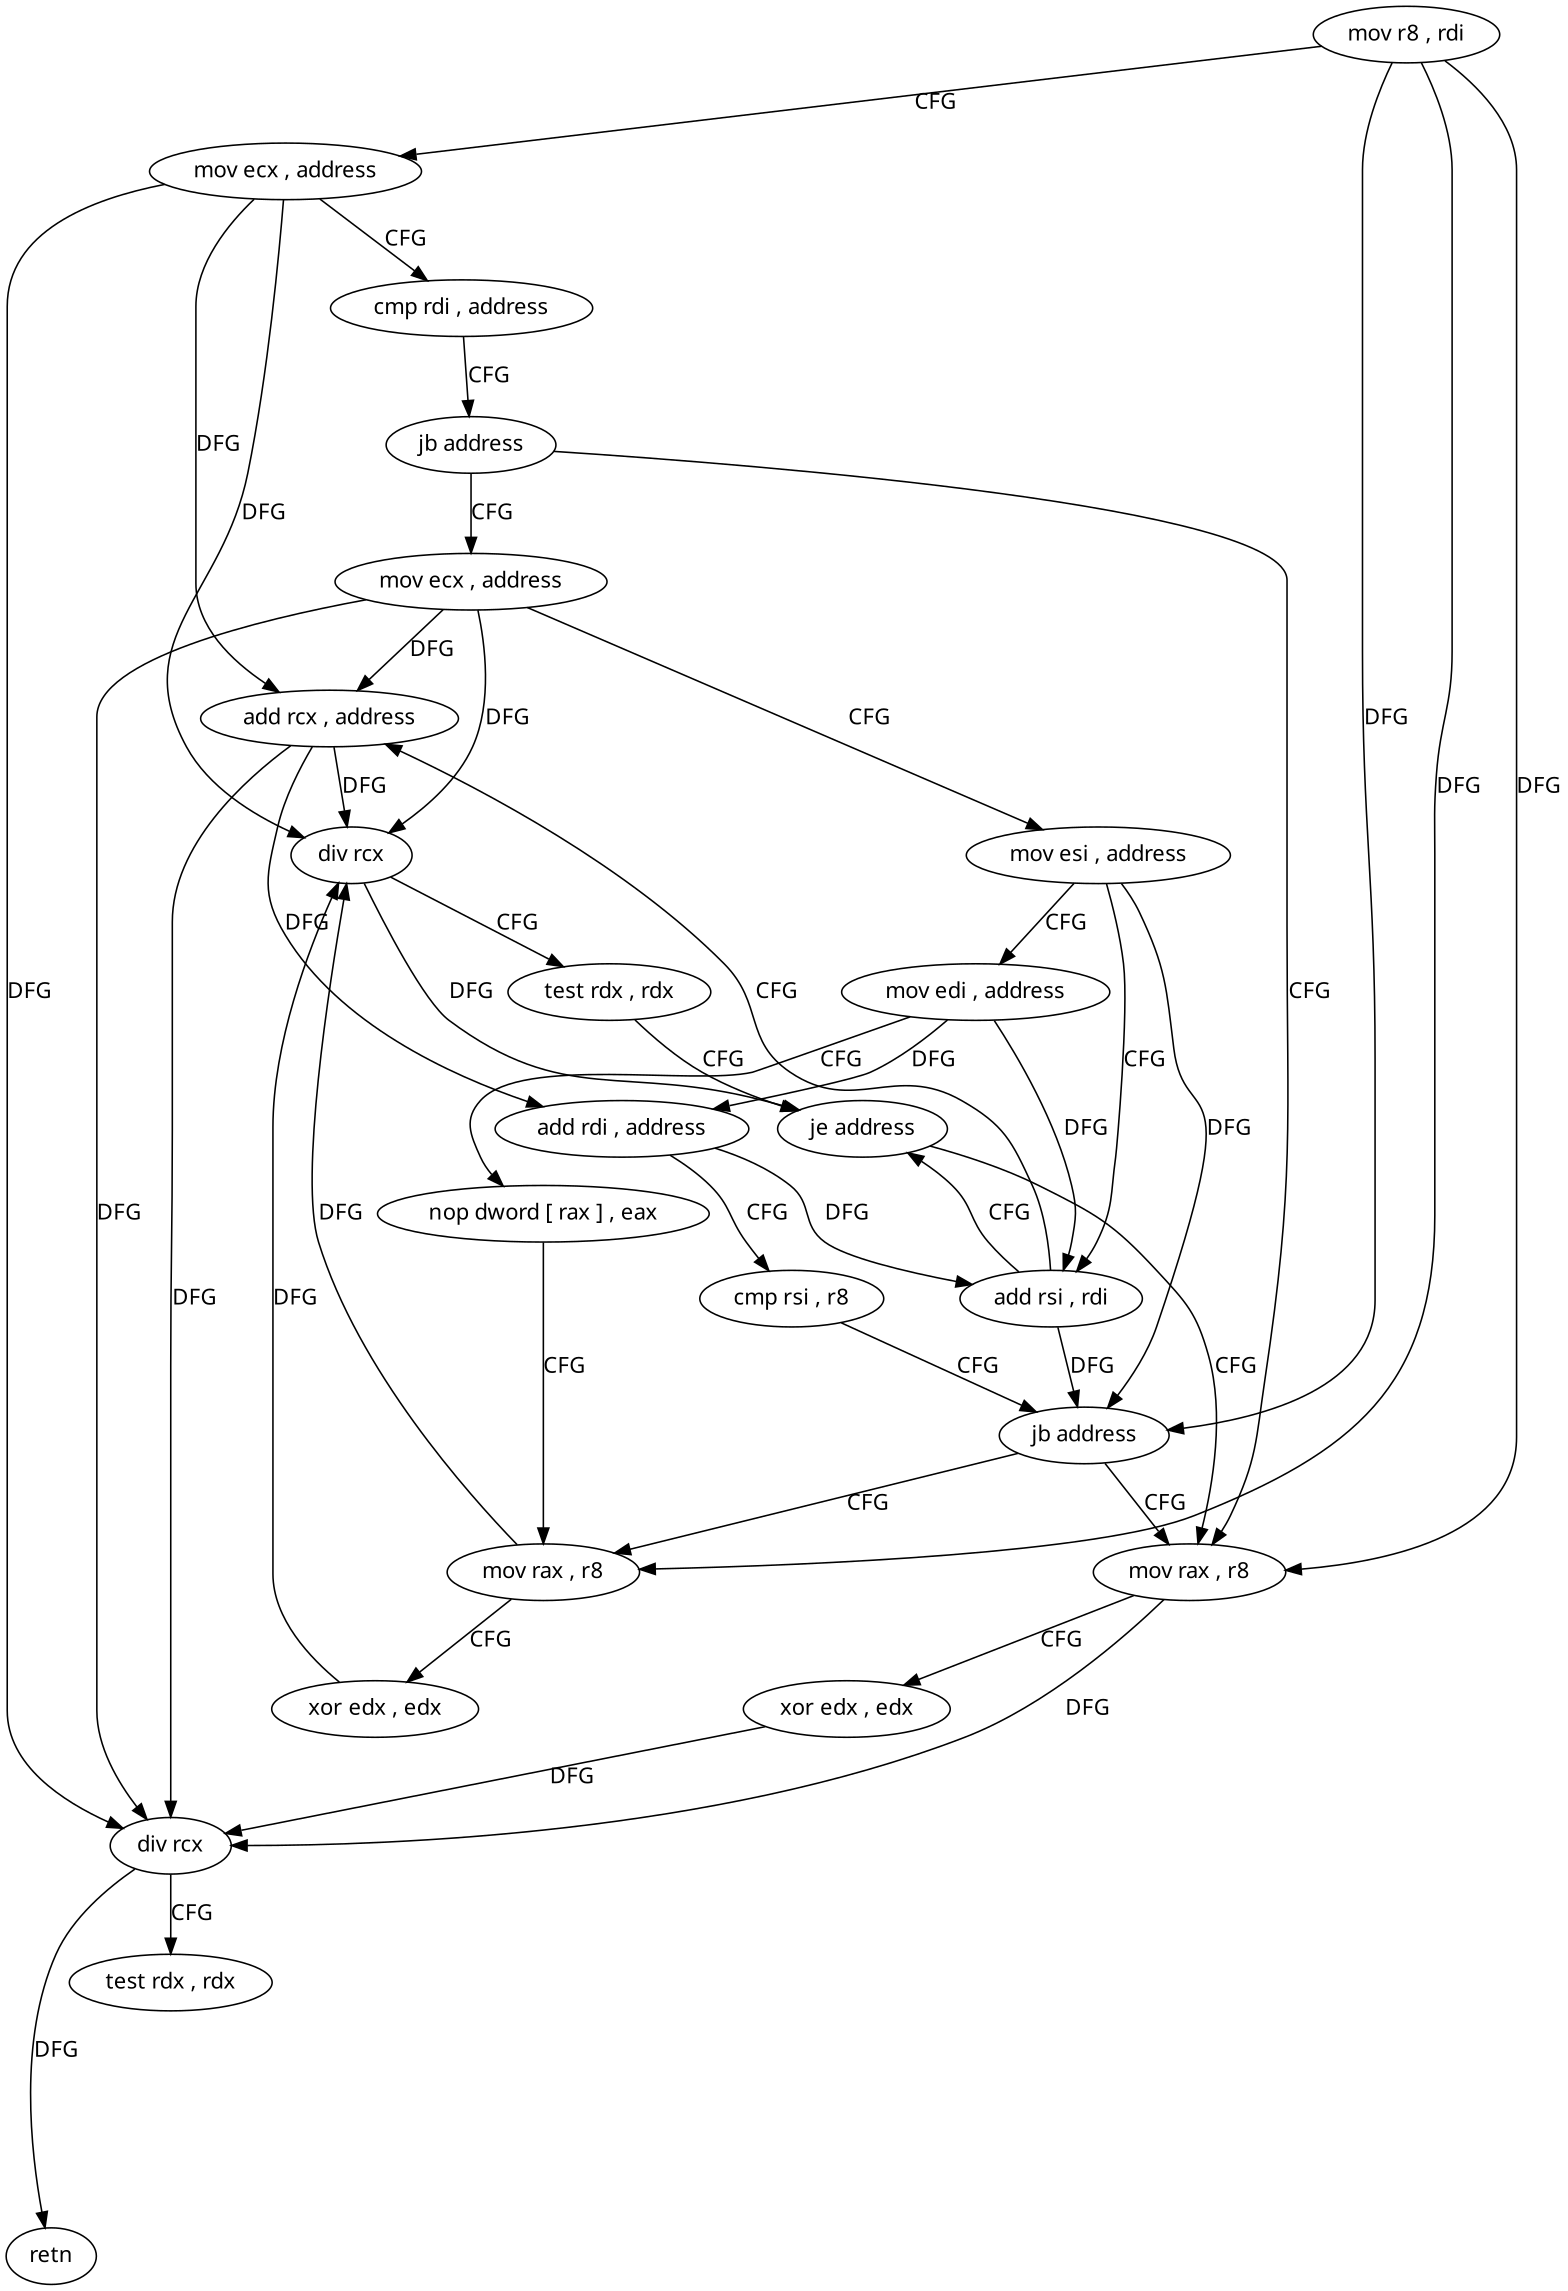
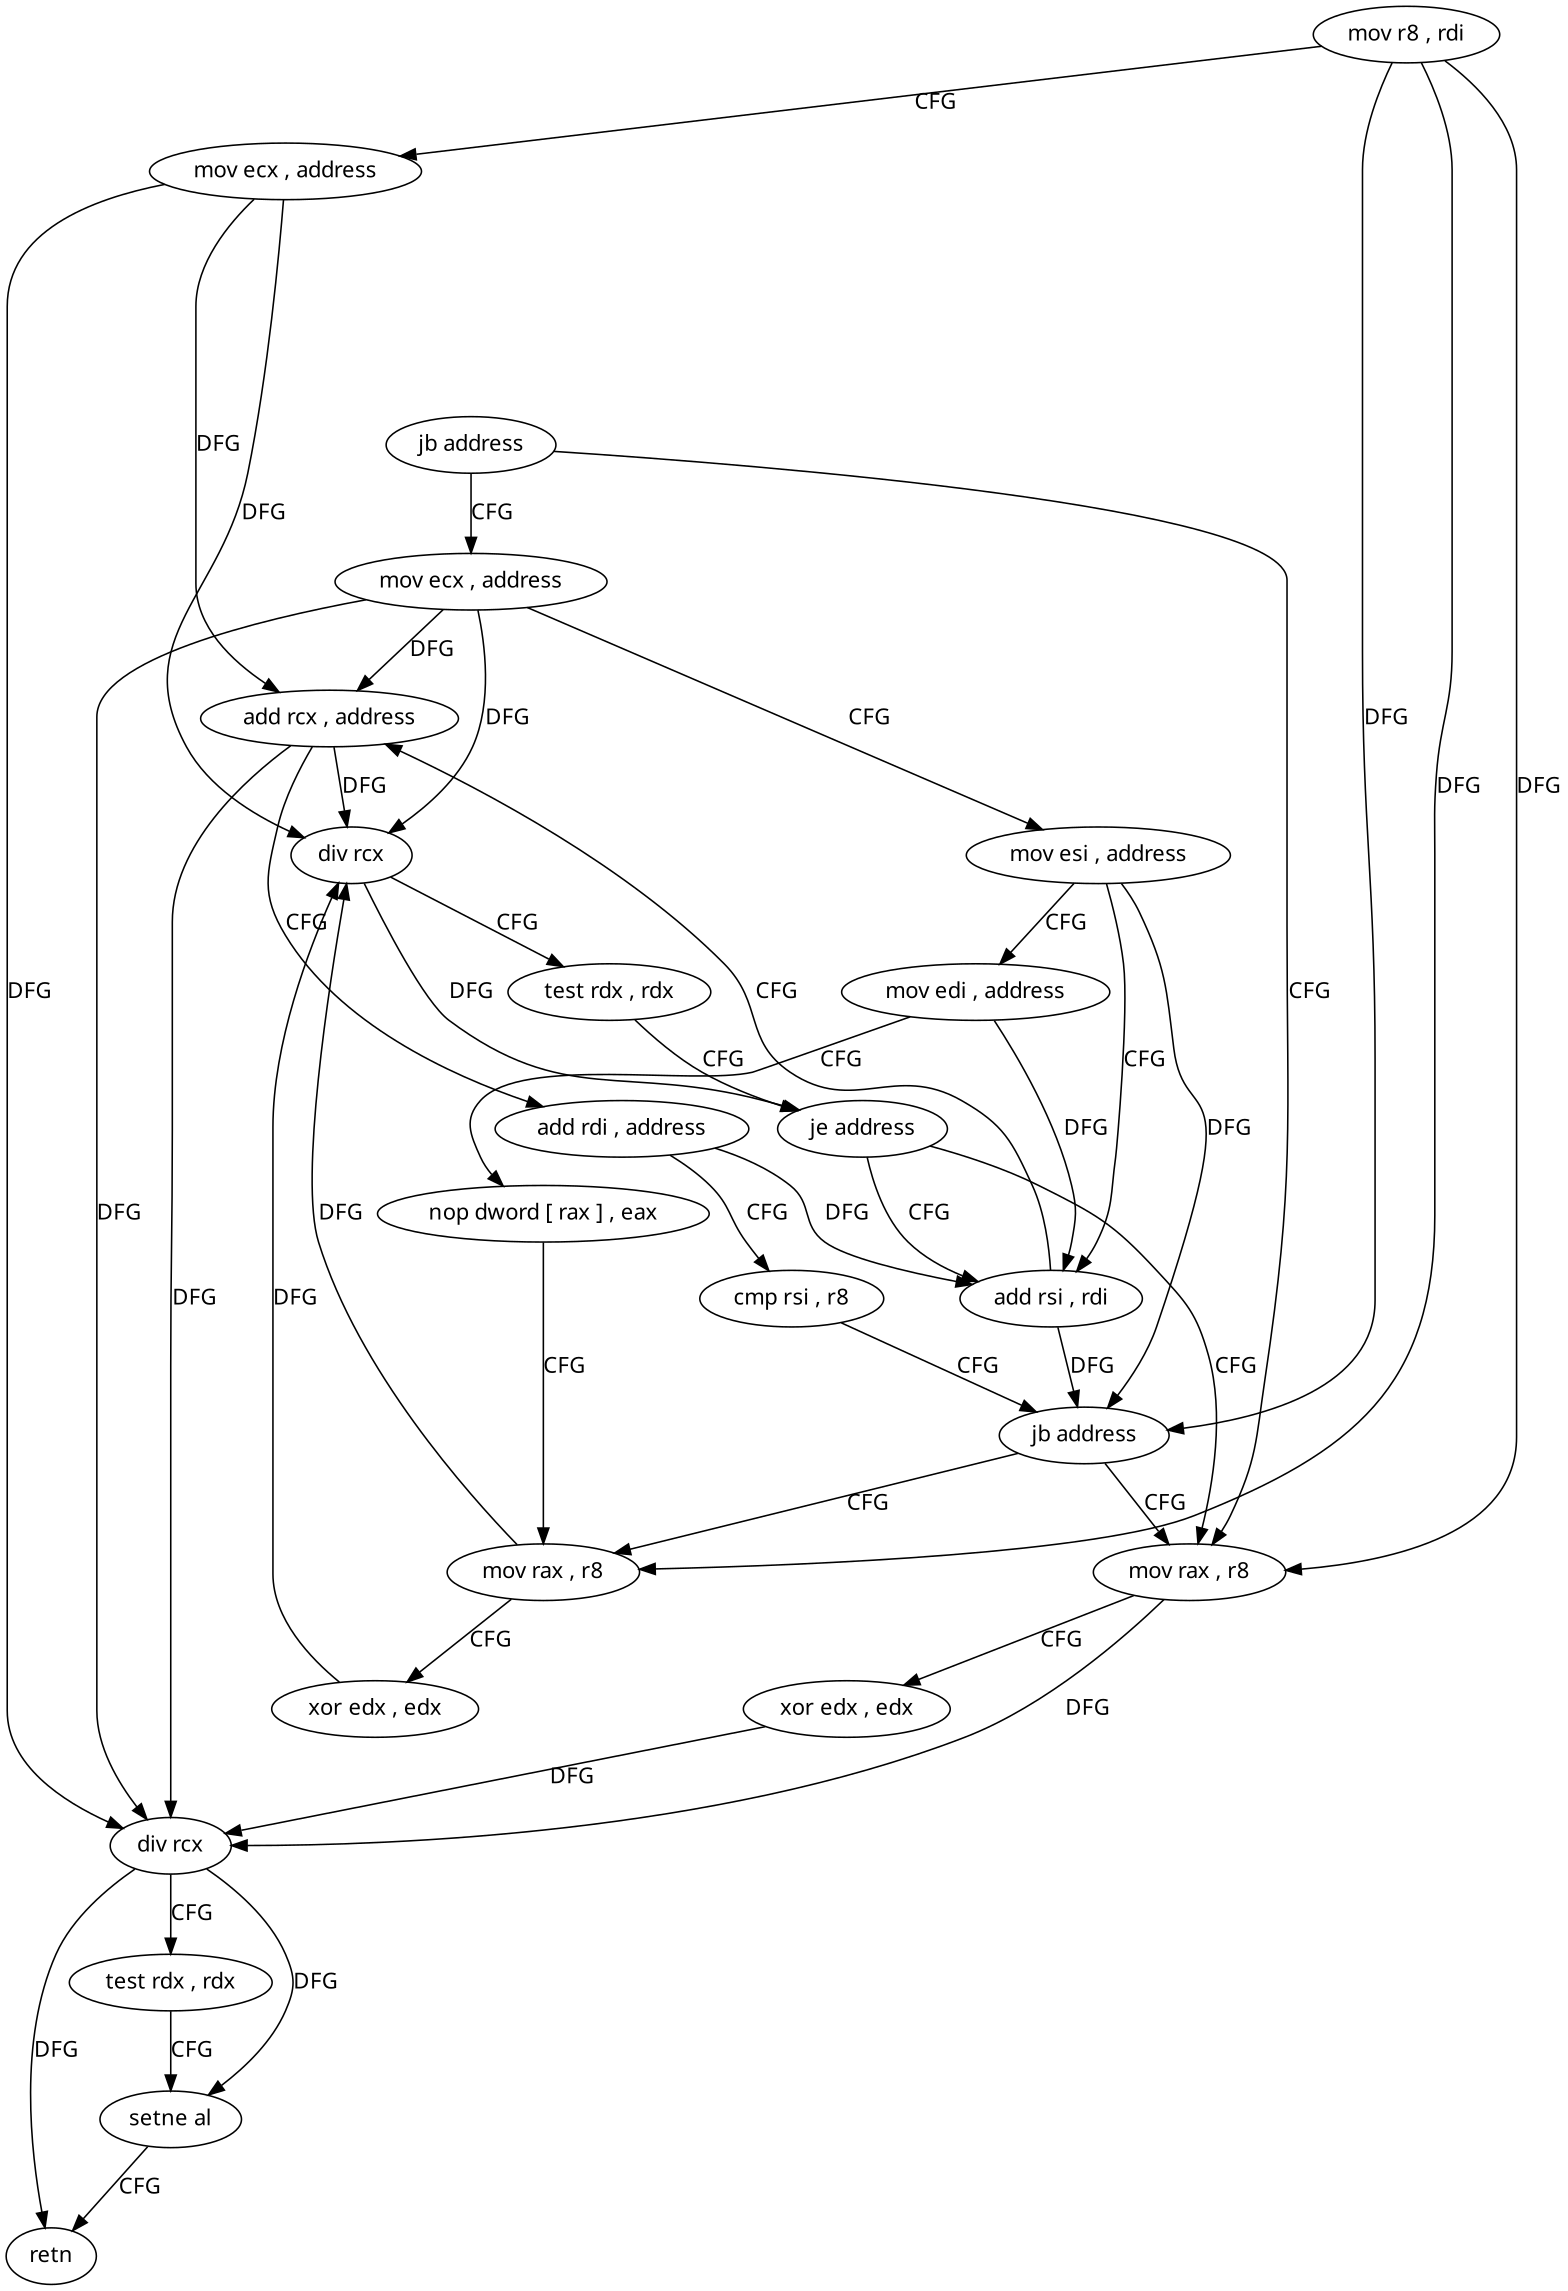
node "cmp rdi , address": removed
edge "add rcx , address" -> "add rdi , address": label "DFG" -> "CFG"
edge "mov edi , address" -> "add rdi , address": removed, label "DFG"
edge "add rsi , rdi" -> "je address": reversed
node "setne al": added
